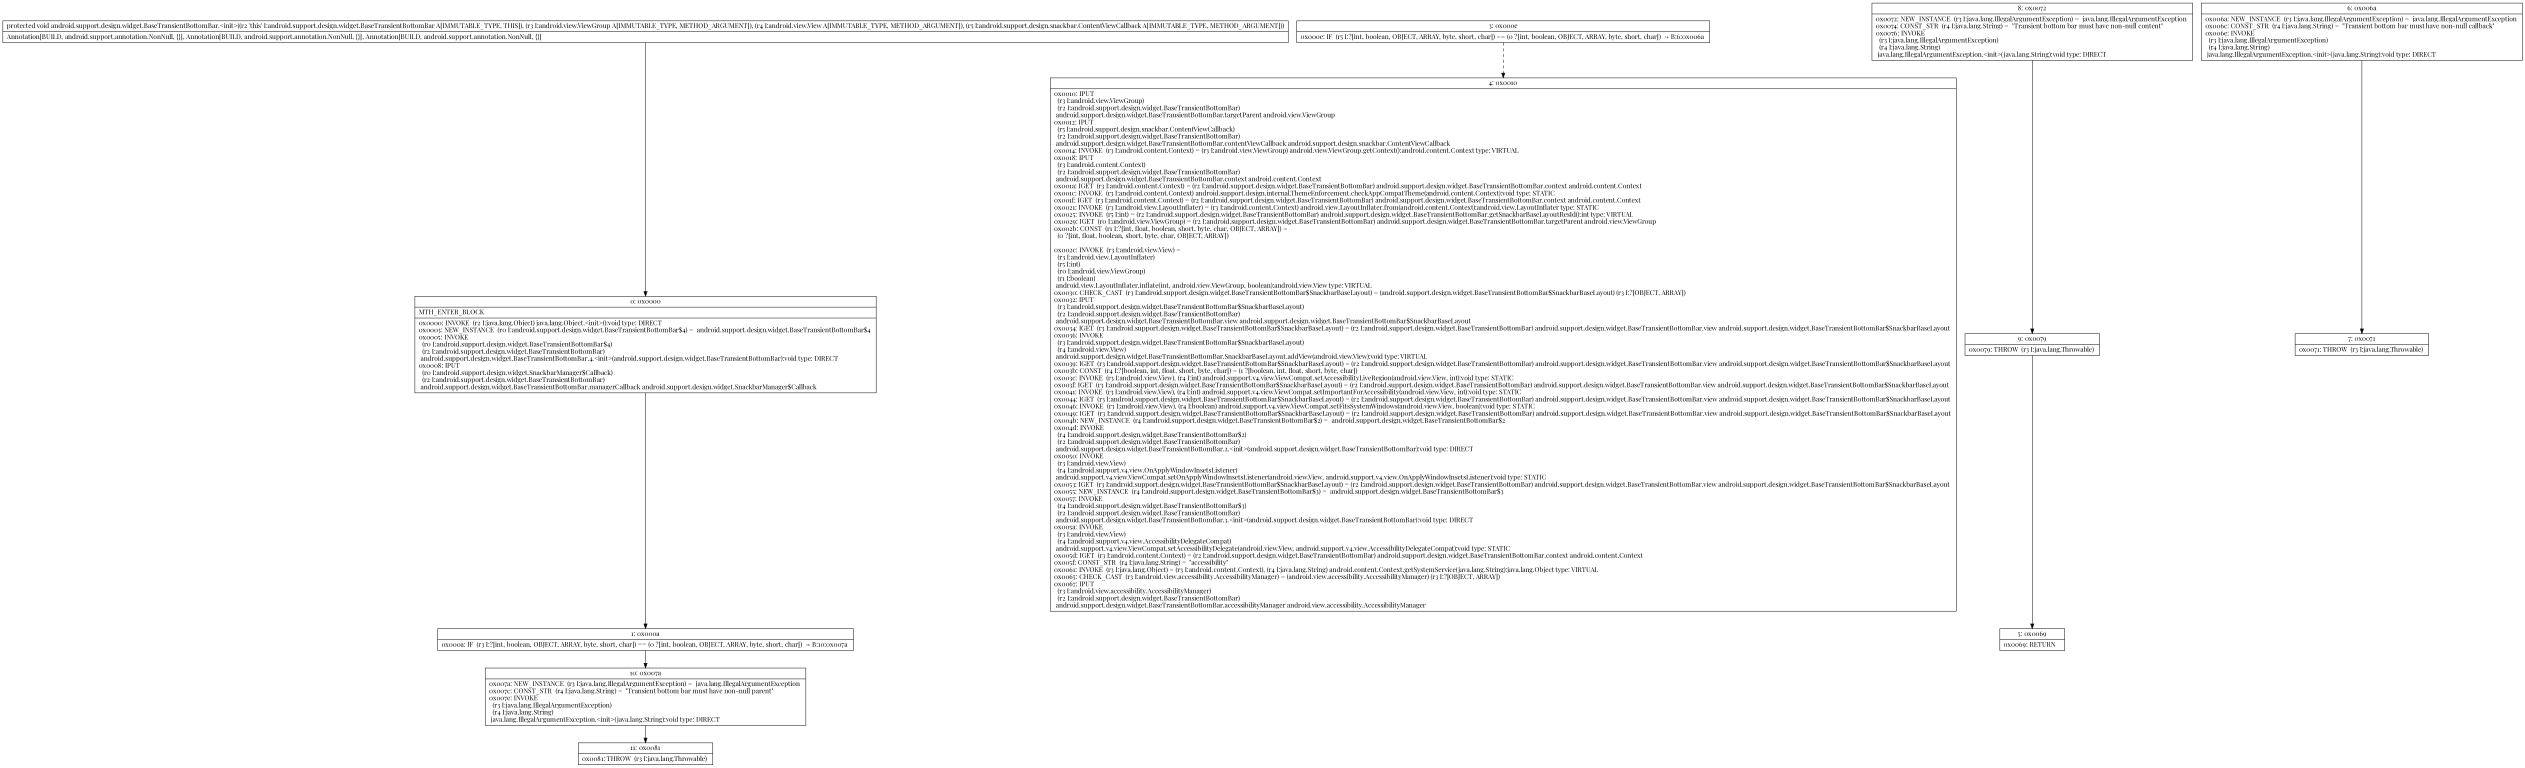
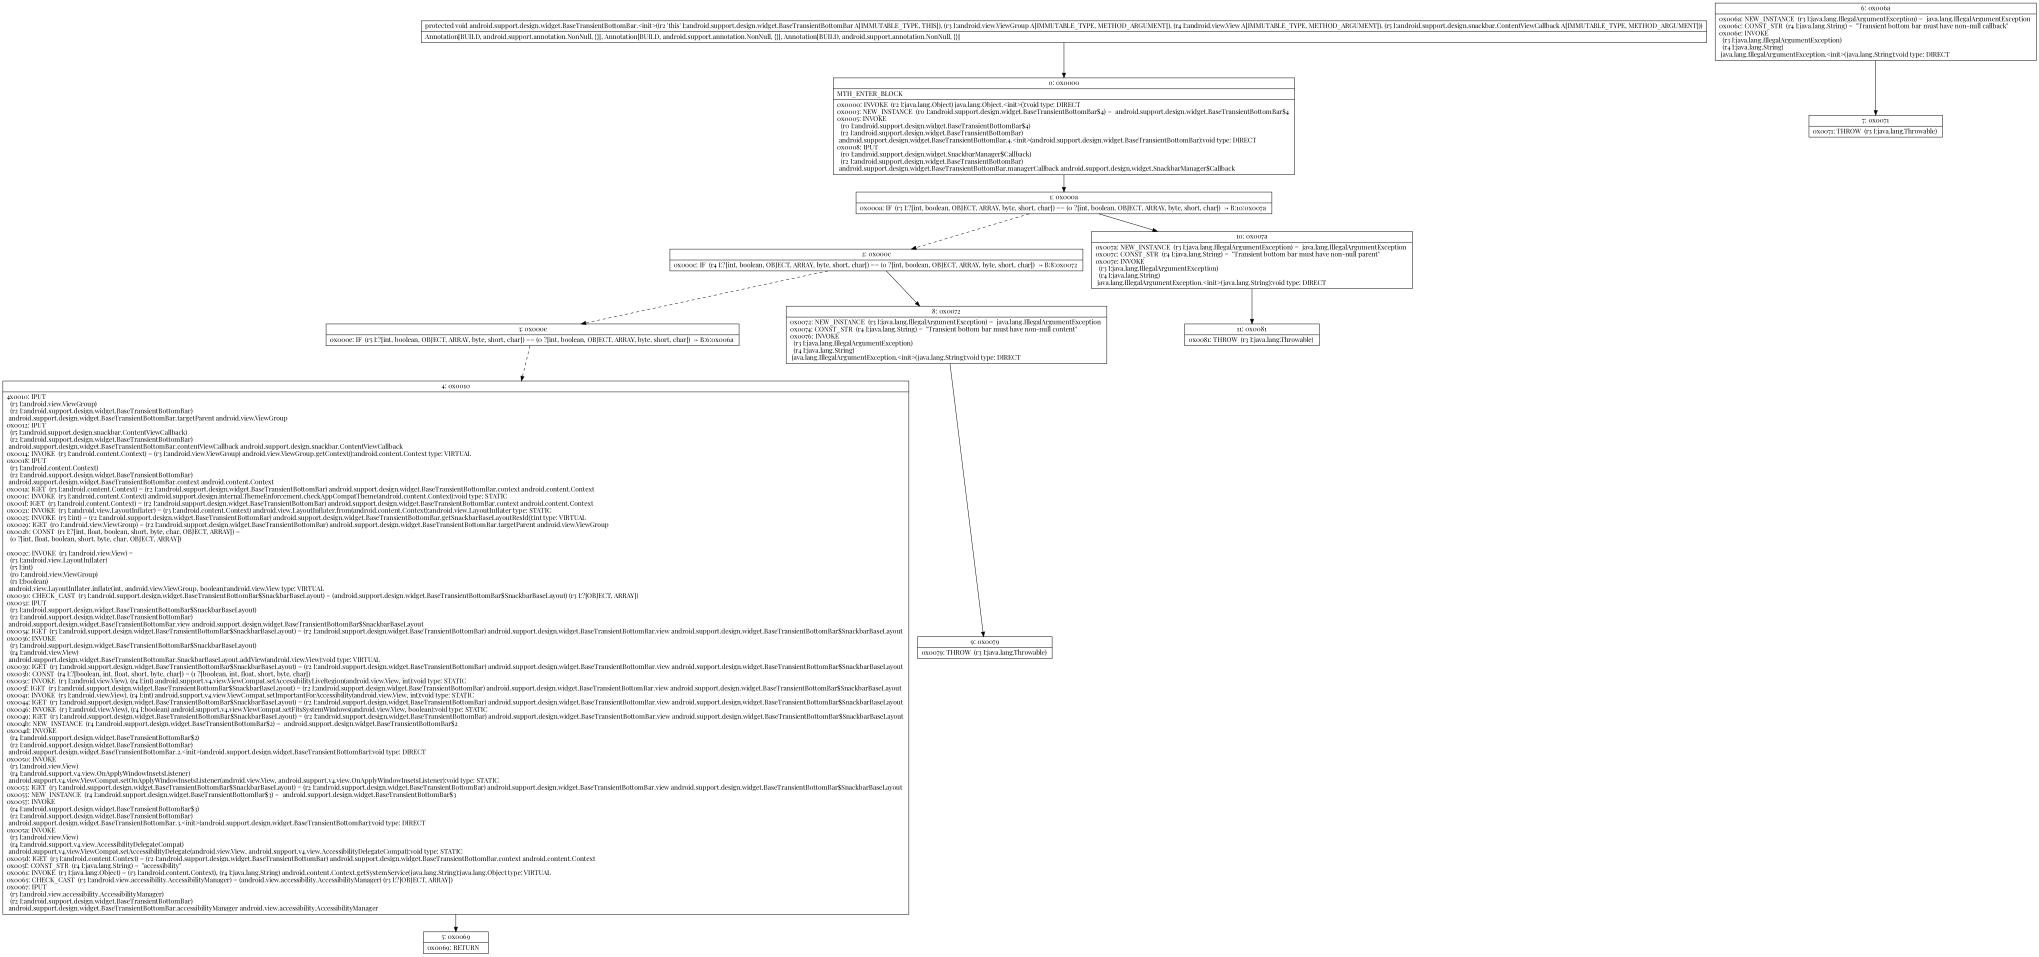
node "4: 0x0010": text "0x0010: IPUT" -> "4x0010: IPUT"
node "2: 0x000c": added
edge "9: 0x0079" -> "5: 0x0069": now "4: 0x0010" -> "5: 0x0069"
